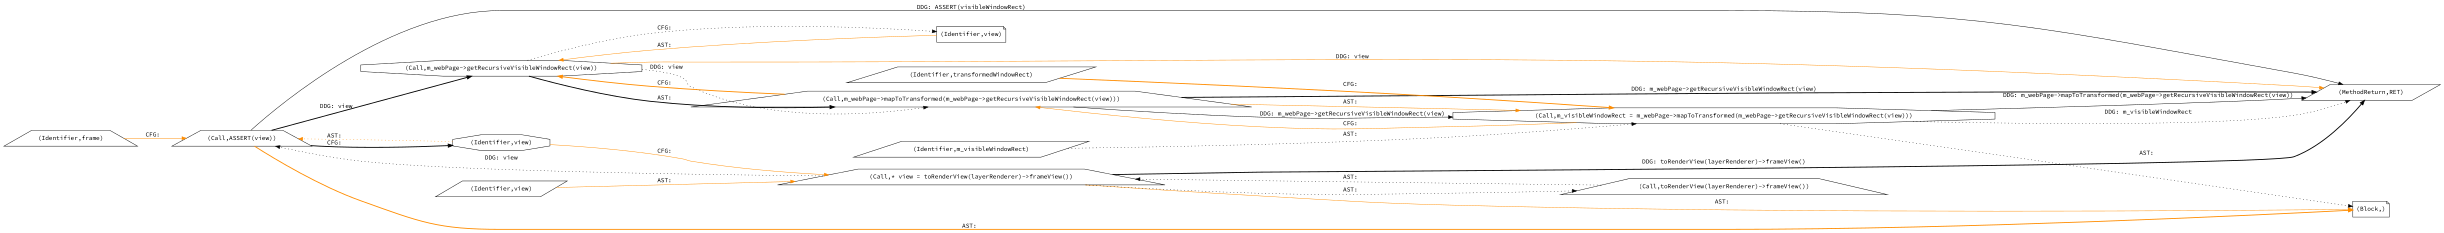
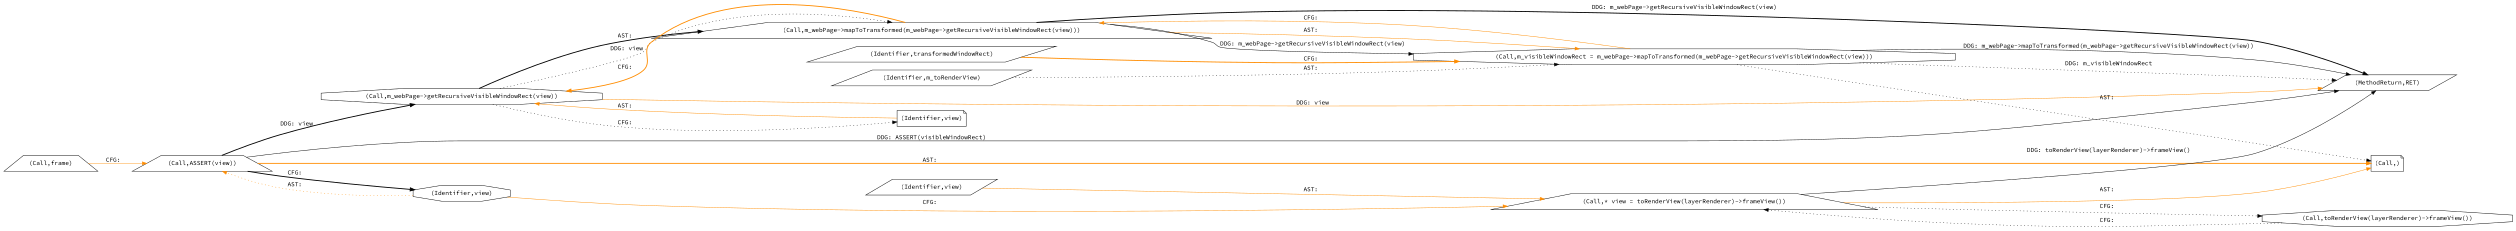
node "(Identifier,frame)": label "(Identifier,frame)" -> "(Call,frame)"
node "(Identifier,m_visibleWindowRect)": label "(Identifier,m_visibleWindowRect)" -> "(Identifier,m_toRenderView)"
edge "(Call,* view = toRenderView(layerRenderer)->frameView())" -> "(MethodReturn,RET)": style bold -> solid
edge "(Call,* view = toRenderView(layerRenderer)->frameView())" -> "(Call,ASSERT(view))": removed, label "DDG: view"
edge "(Call,toRenderView(layerRenderer)->frameView())" -> "(Call,* view = toRenderView(layerRenderer)->frameView())": label "AST: " -> "CFG: "
node "(Call,toRenderView(layerRenderer)->frameView())": shape trapezium -> octagon
edge "(Call,* view = toRenderView(layerRenderer)->frameView())" -> "(Call,toRenderView(layerRenderer)->frameView())": label "AST: " -> "CFG: "
node "(Block,)": label "(Block,)" -> "(Call,)"
